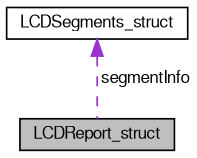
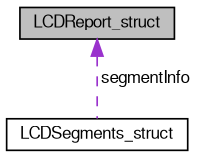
edge "LCDReport_struct" -> "LCDSegments_struct": reversed
